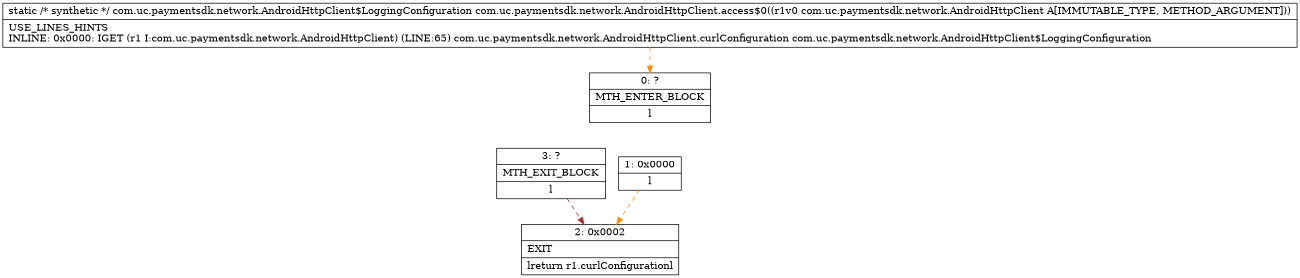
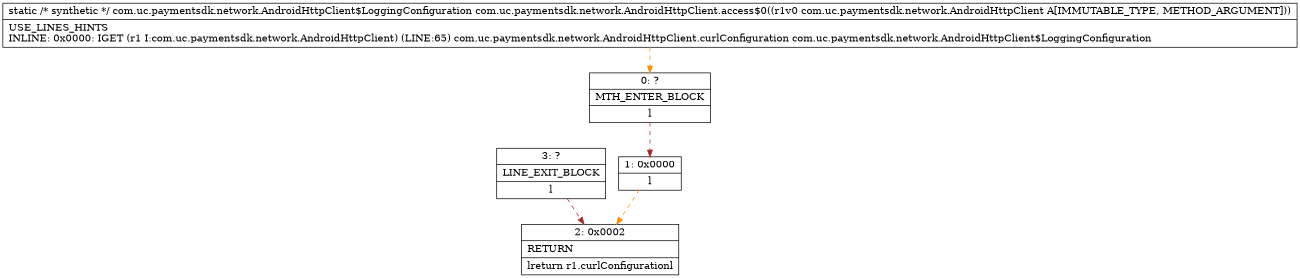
edge "0: ?" -> "1: 0x0000": added
node "3: ?": text "MTH_EXIT_BLOCK" -> "LINE_EXIT_BLOCK"
node "2: 0x0002": text "EXIT" -> "RETURN"
